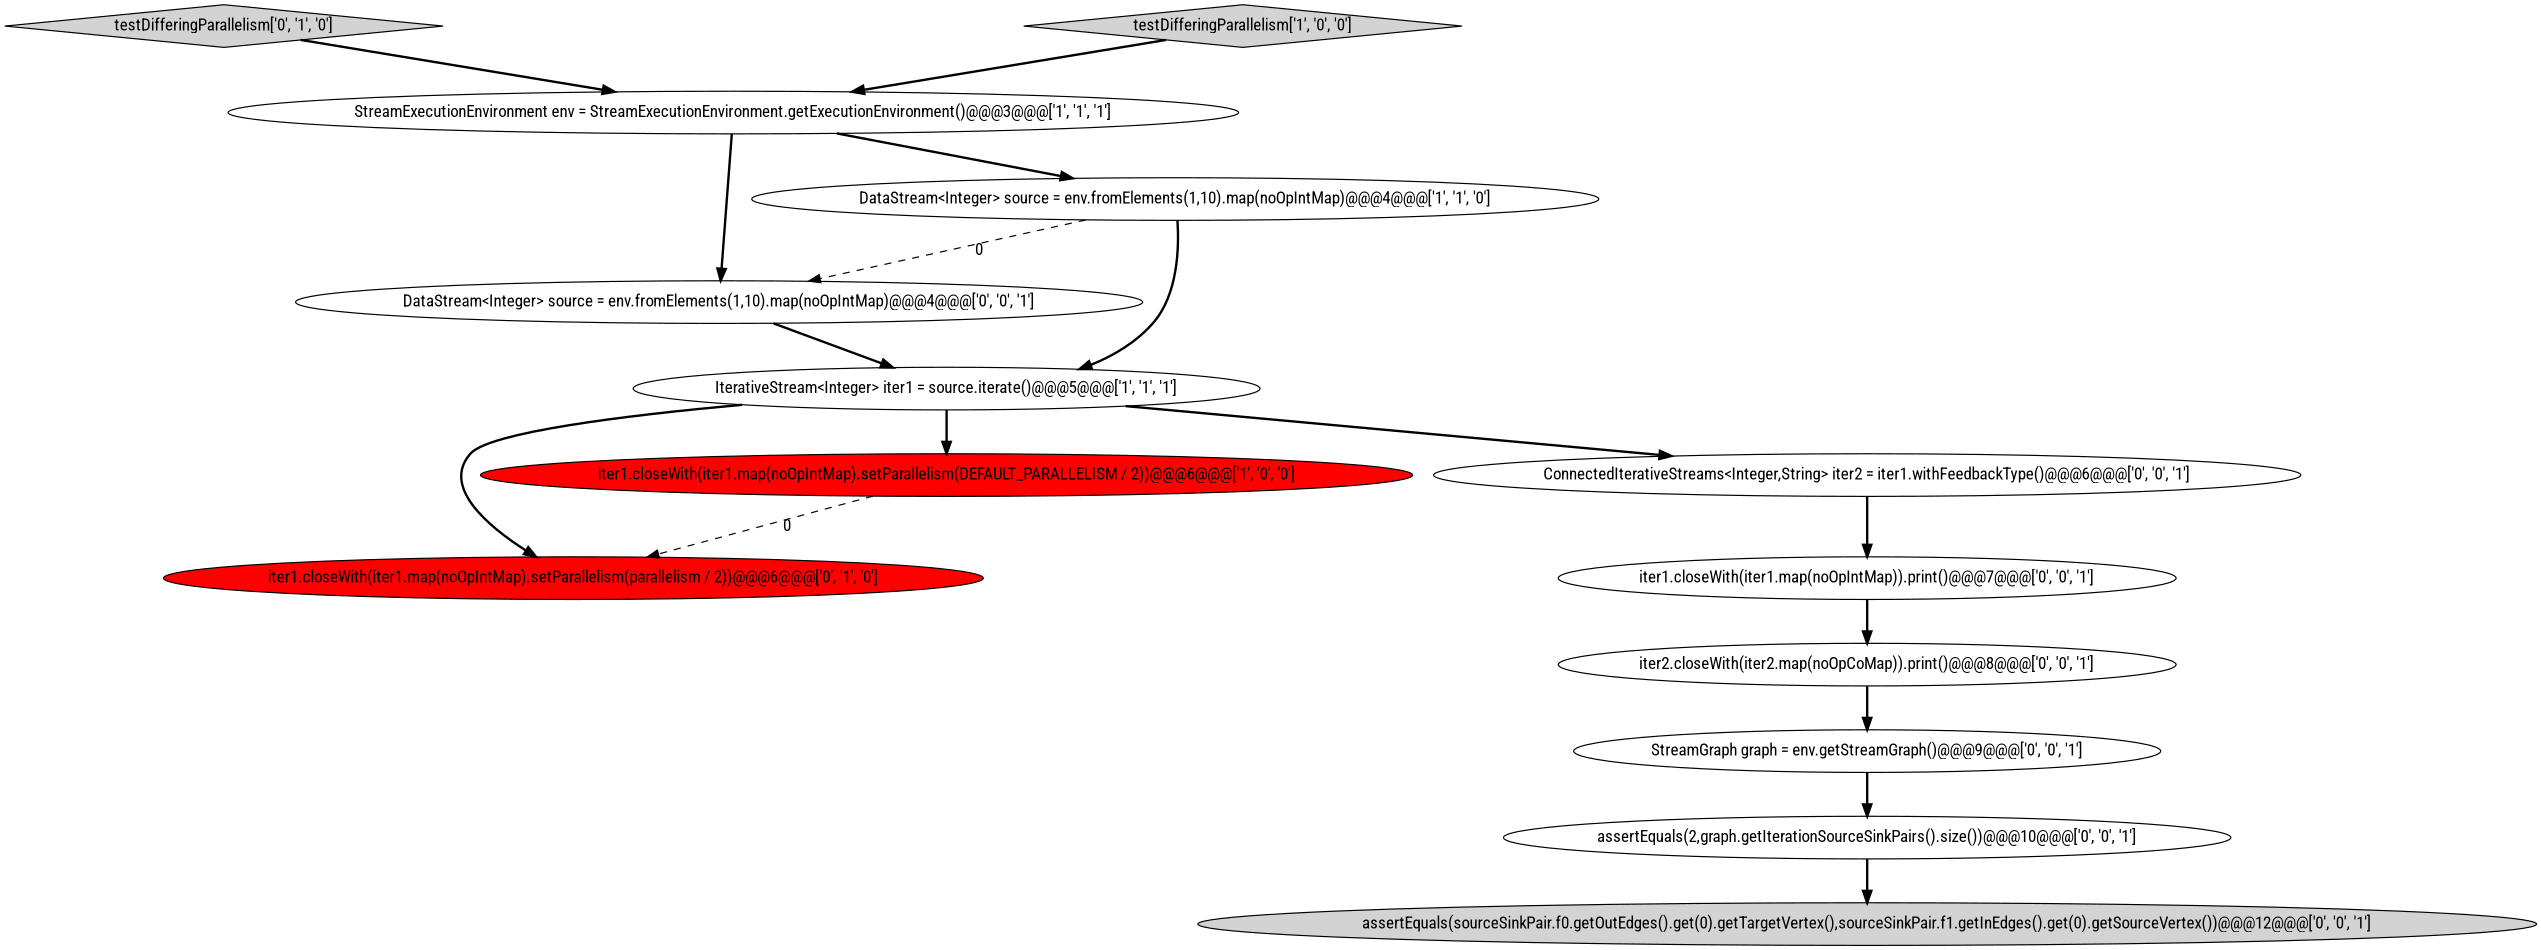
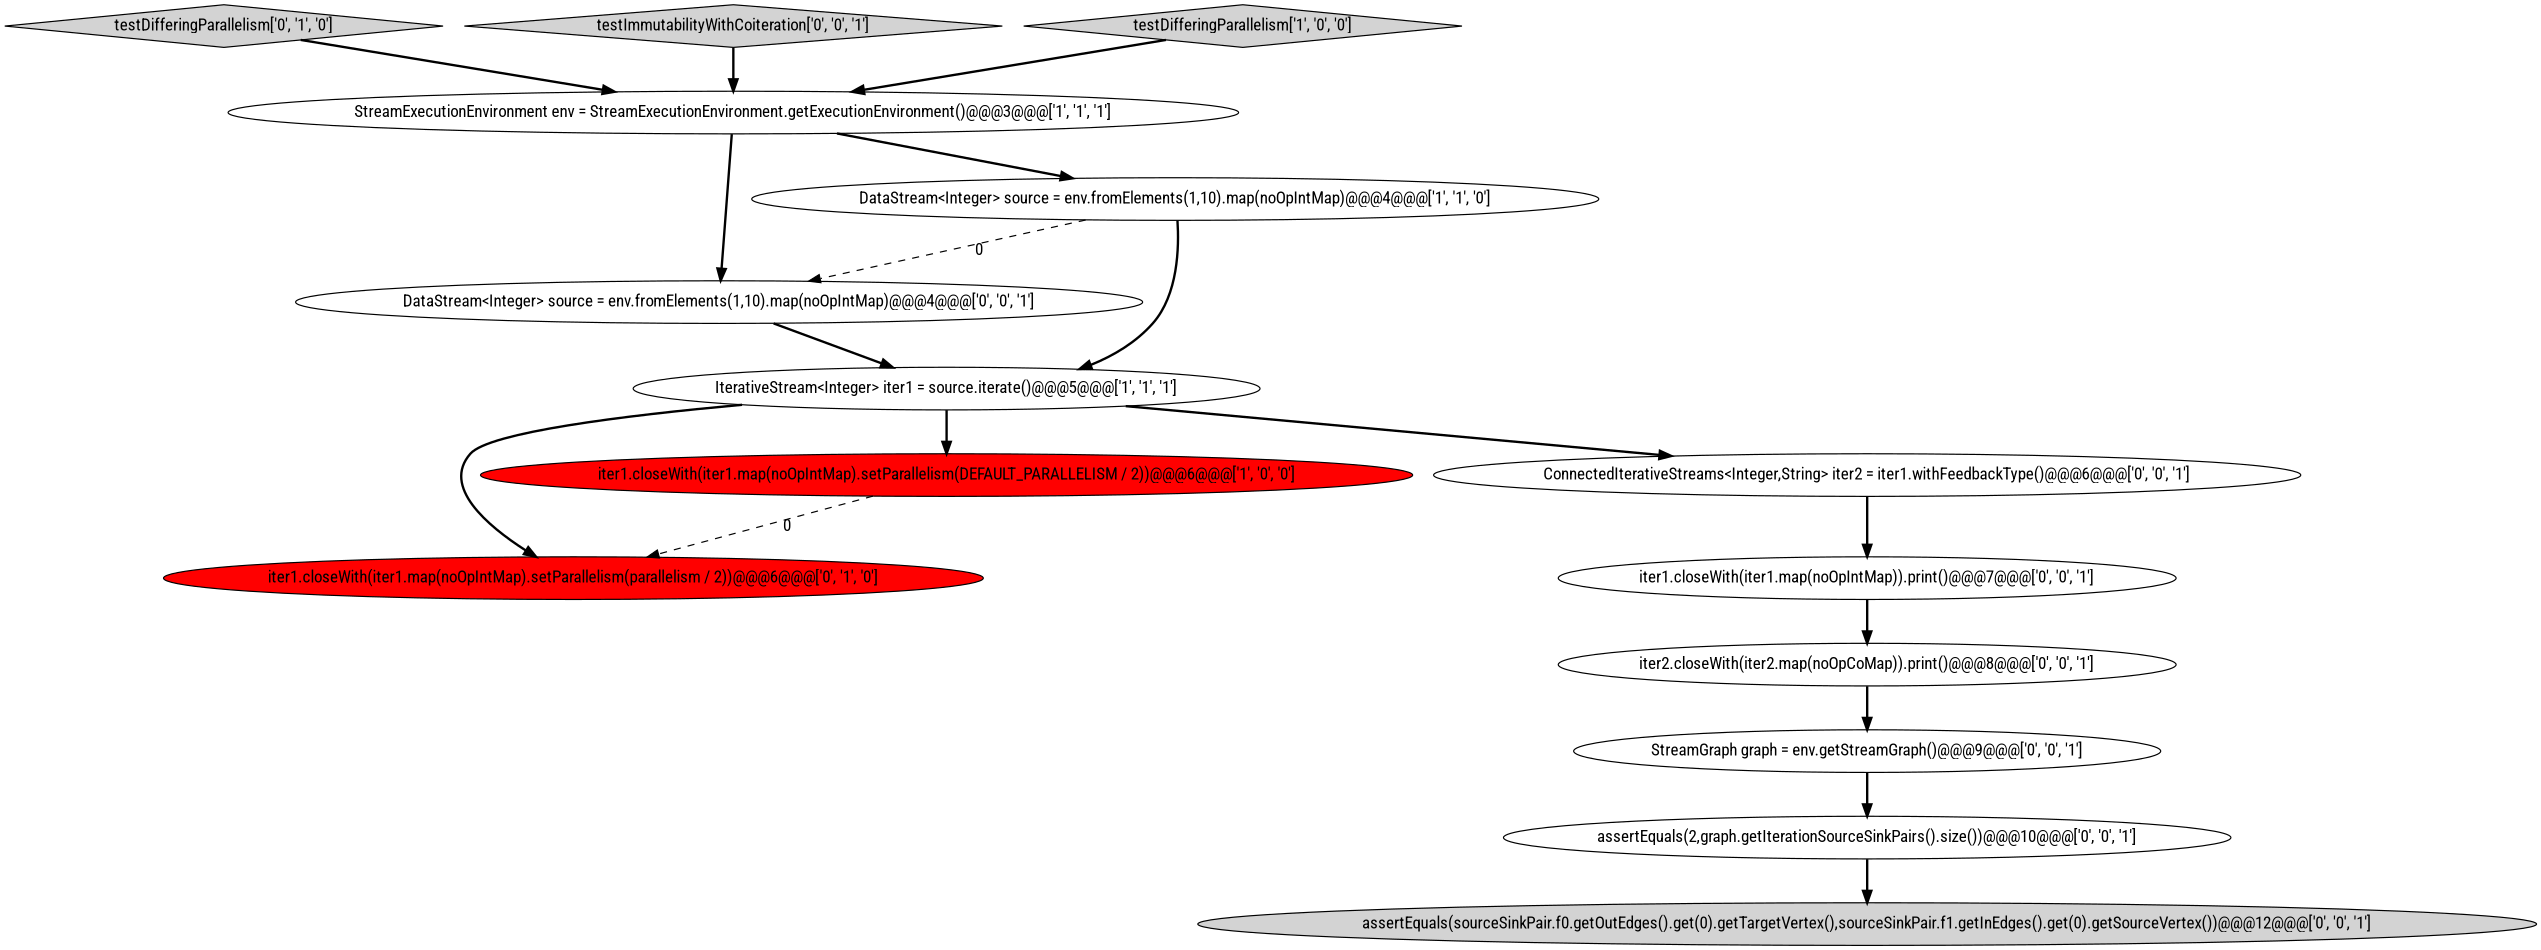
node "testImmutabilityWithCoiteration['0', '0', '1']": added
